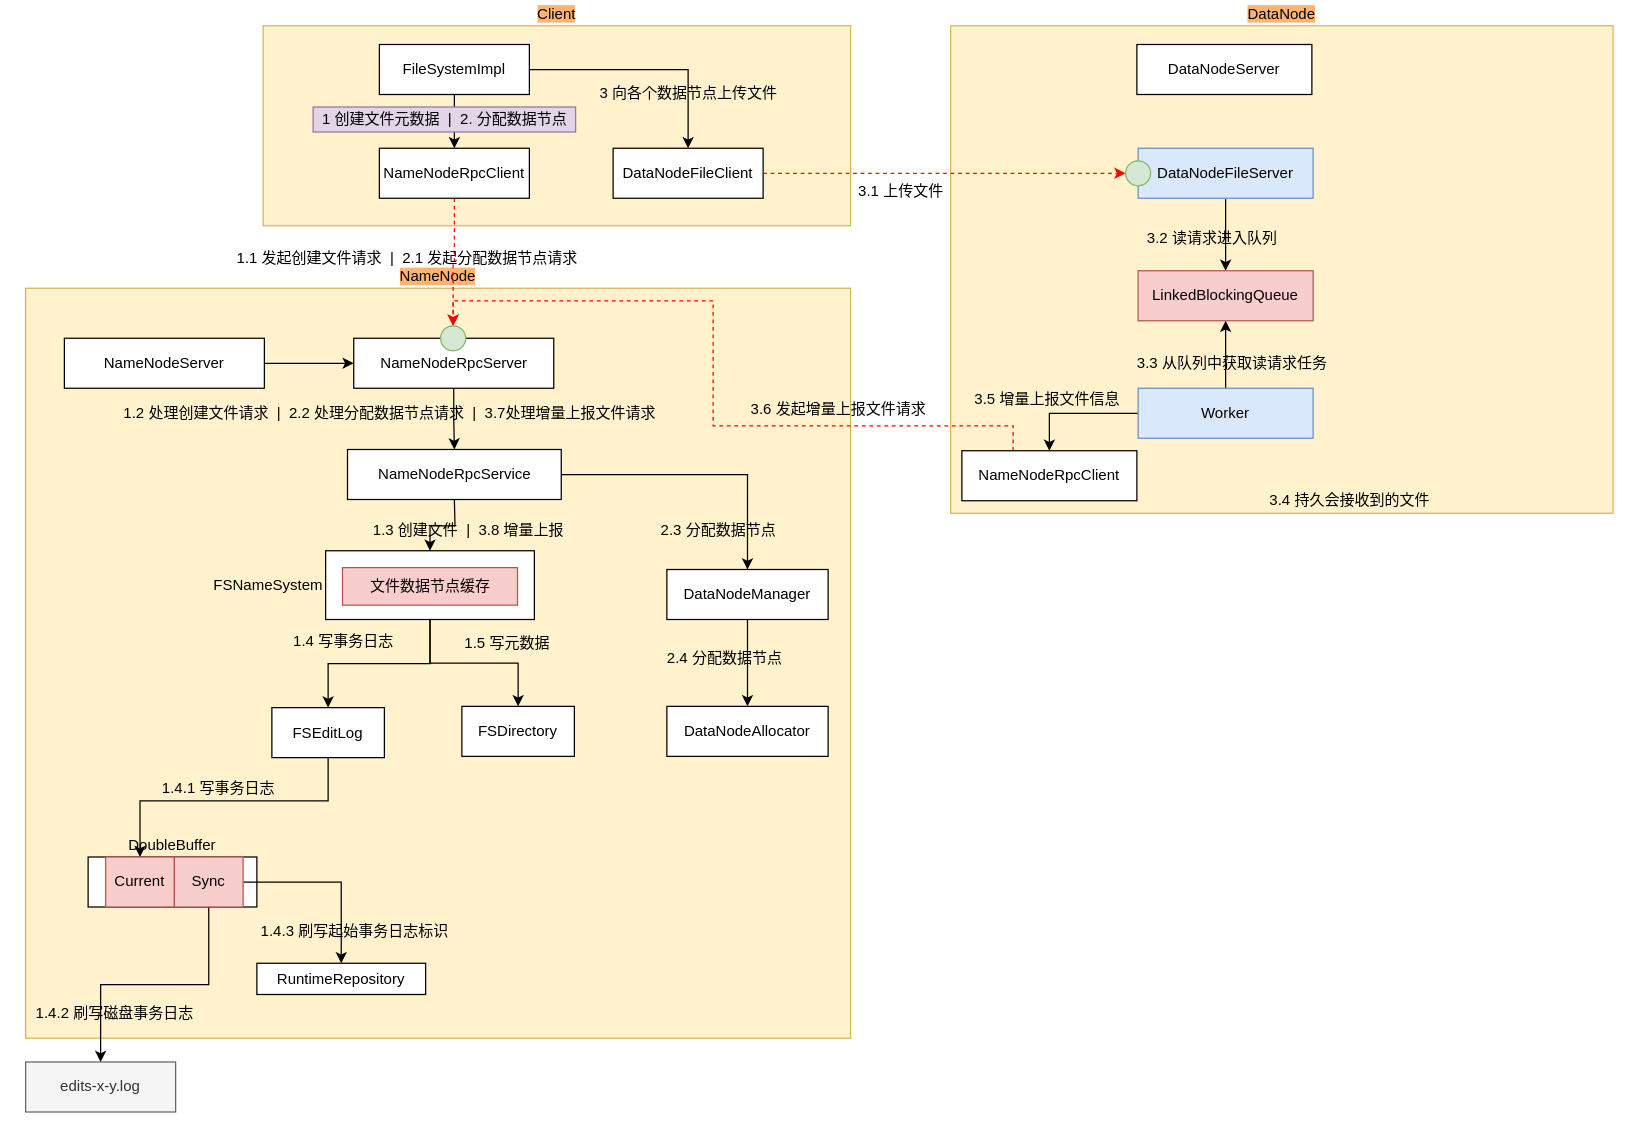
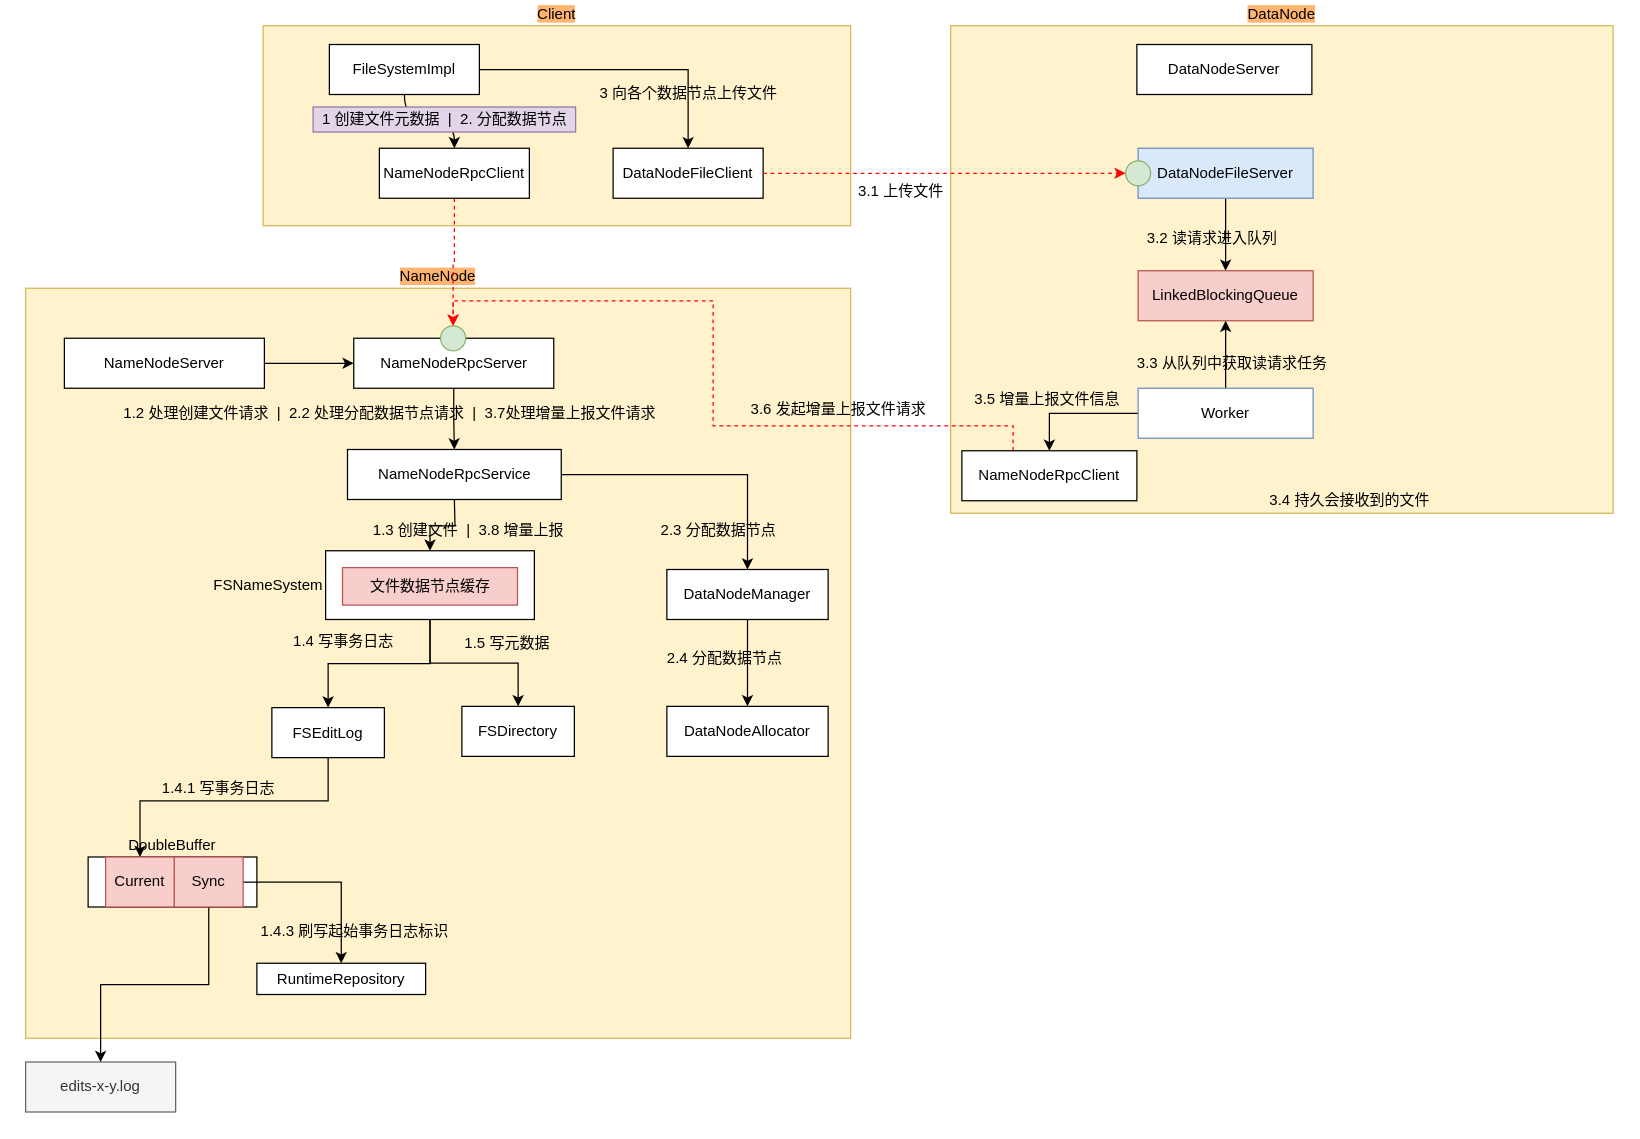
node "FileSystemImpl": moved (454, 69) -> (404, 69)
node "1.1 发起创建文件请求 | 2.1 发起分配数据节点请求": removed
node "Worker": fillcolor #dae8fc -> #ffffff
node "1.4.2 刷写磁盘事务日志": removed
